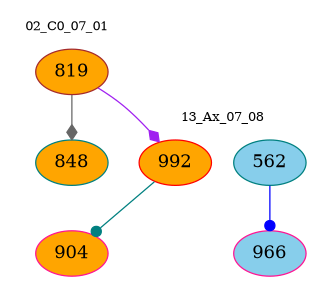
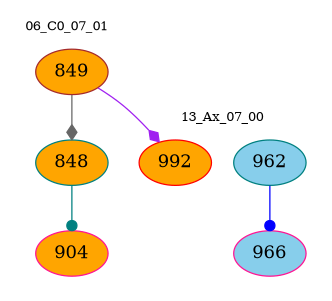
cluster "02_C0_07_01": label "02_C0_07_01" -> "06_C0_07_01"
node "819": label "819" -> "849"
cluster "13_Ax_07_08": label "13_Ax_07_08" -> "13_Ax_07_00"
node "562": label "562" -> "962"
edge "992" -> "904": now "848" -> "904"
